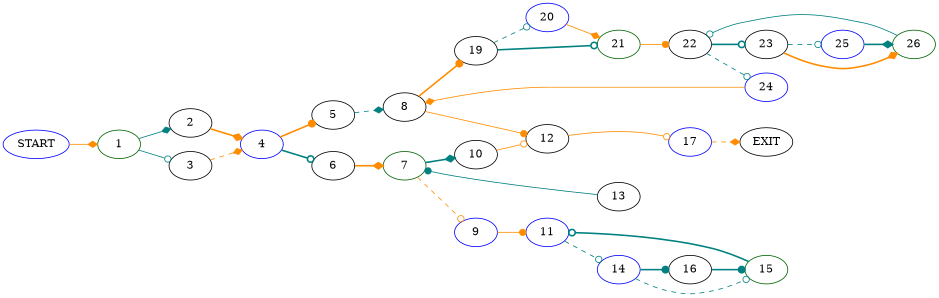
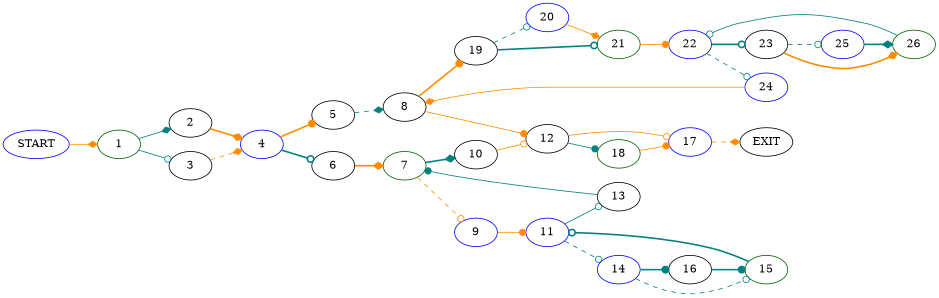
node "22": color black -> blue
node "18": added
edge "11" -> "13": added
